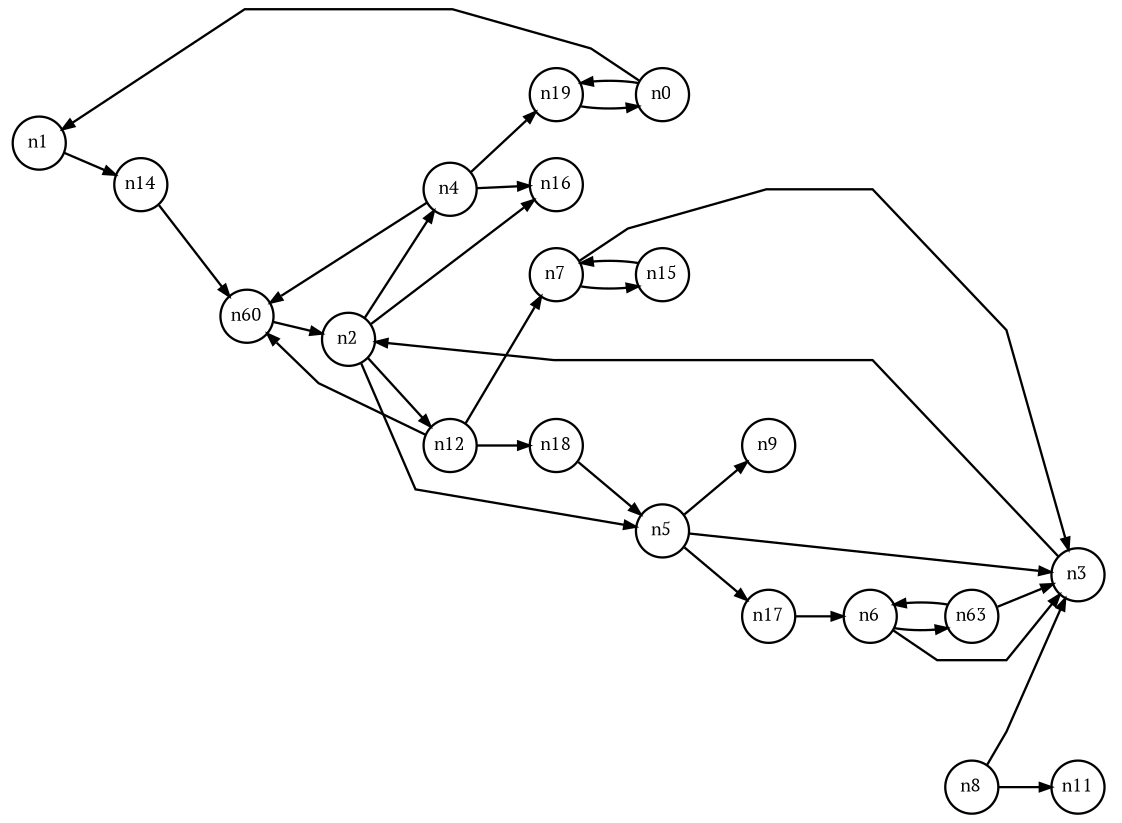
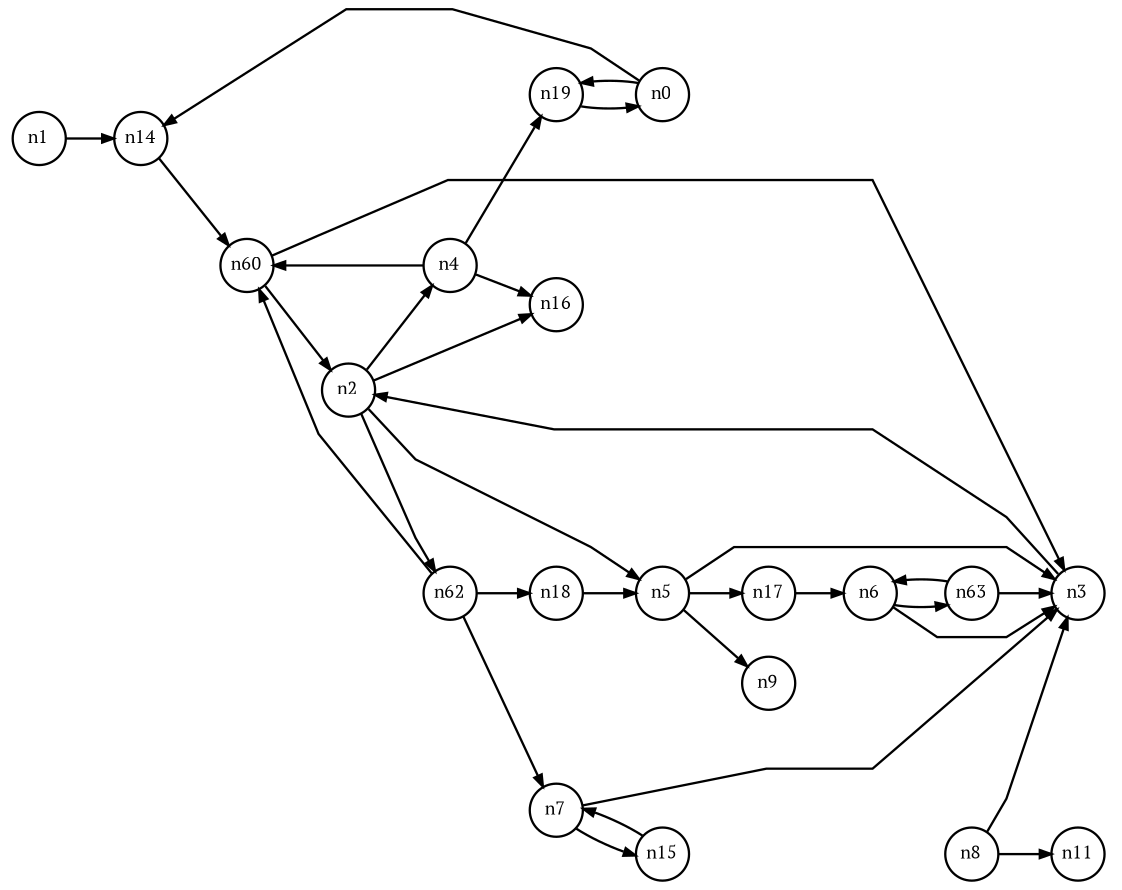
edge "n0" -> "n1": now "n0" -> "n14"
edge "n60" -> "n3": added
node "n12": label "n12" -> "n62"
